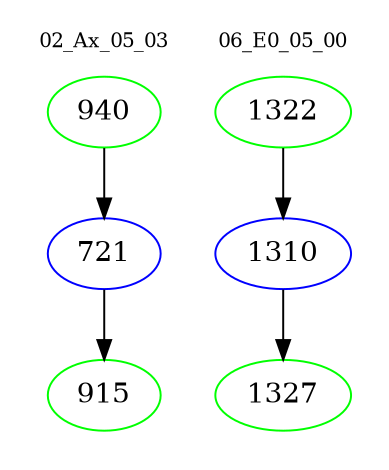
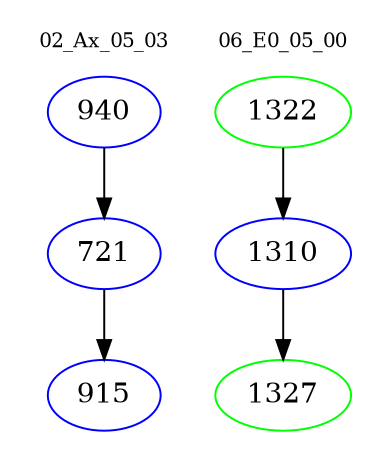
node "940": color green -> blue
node "915": color green -> blue
